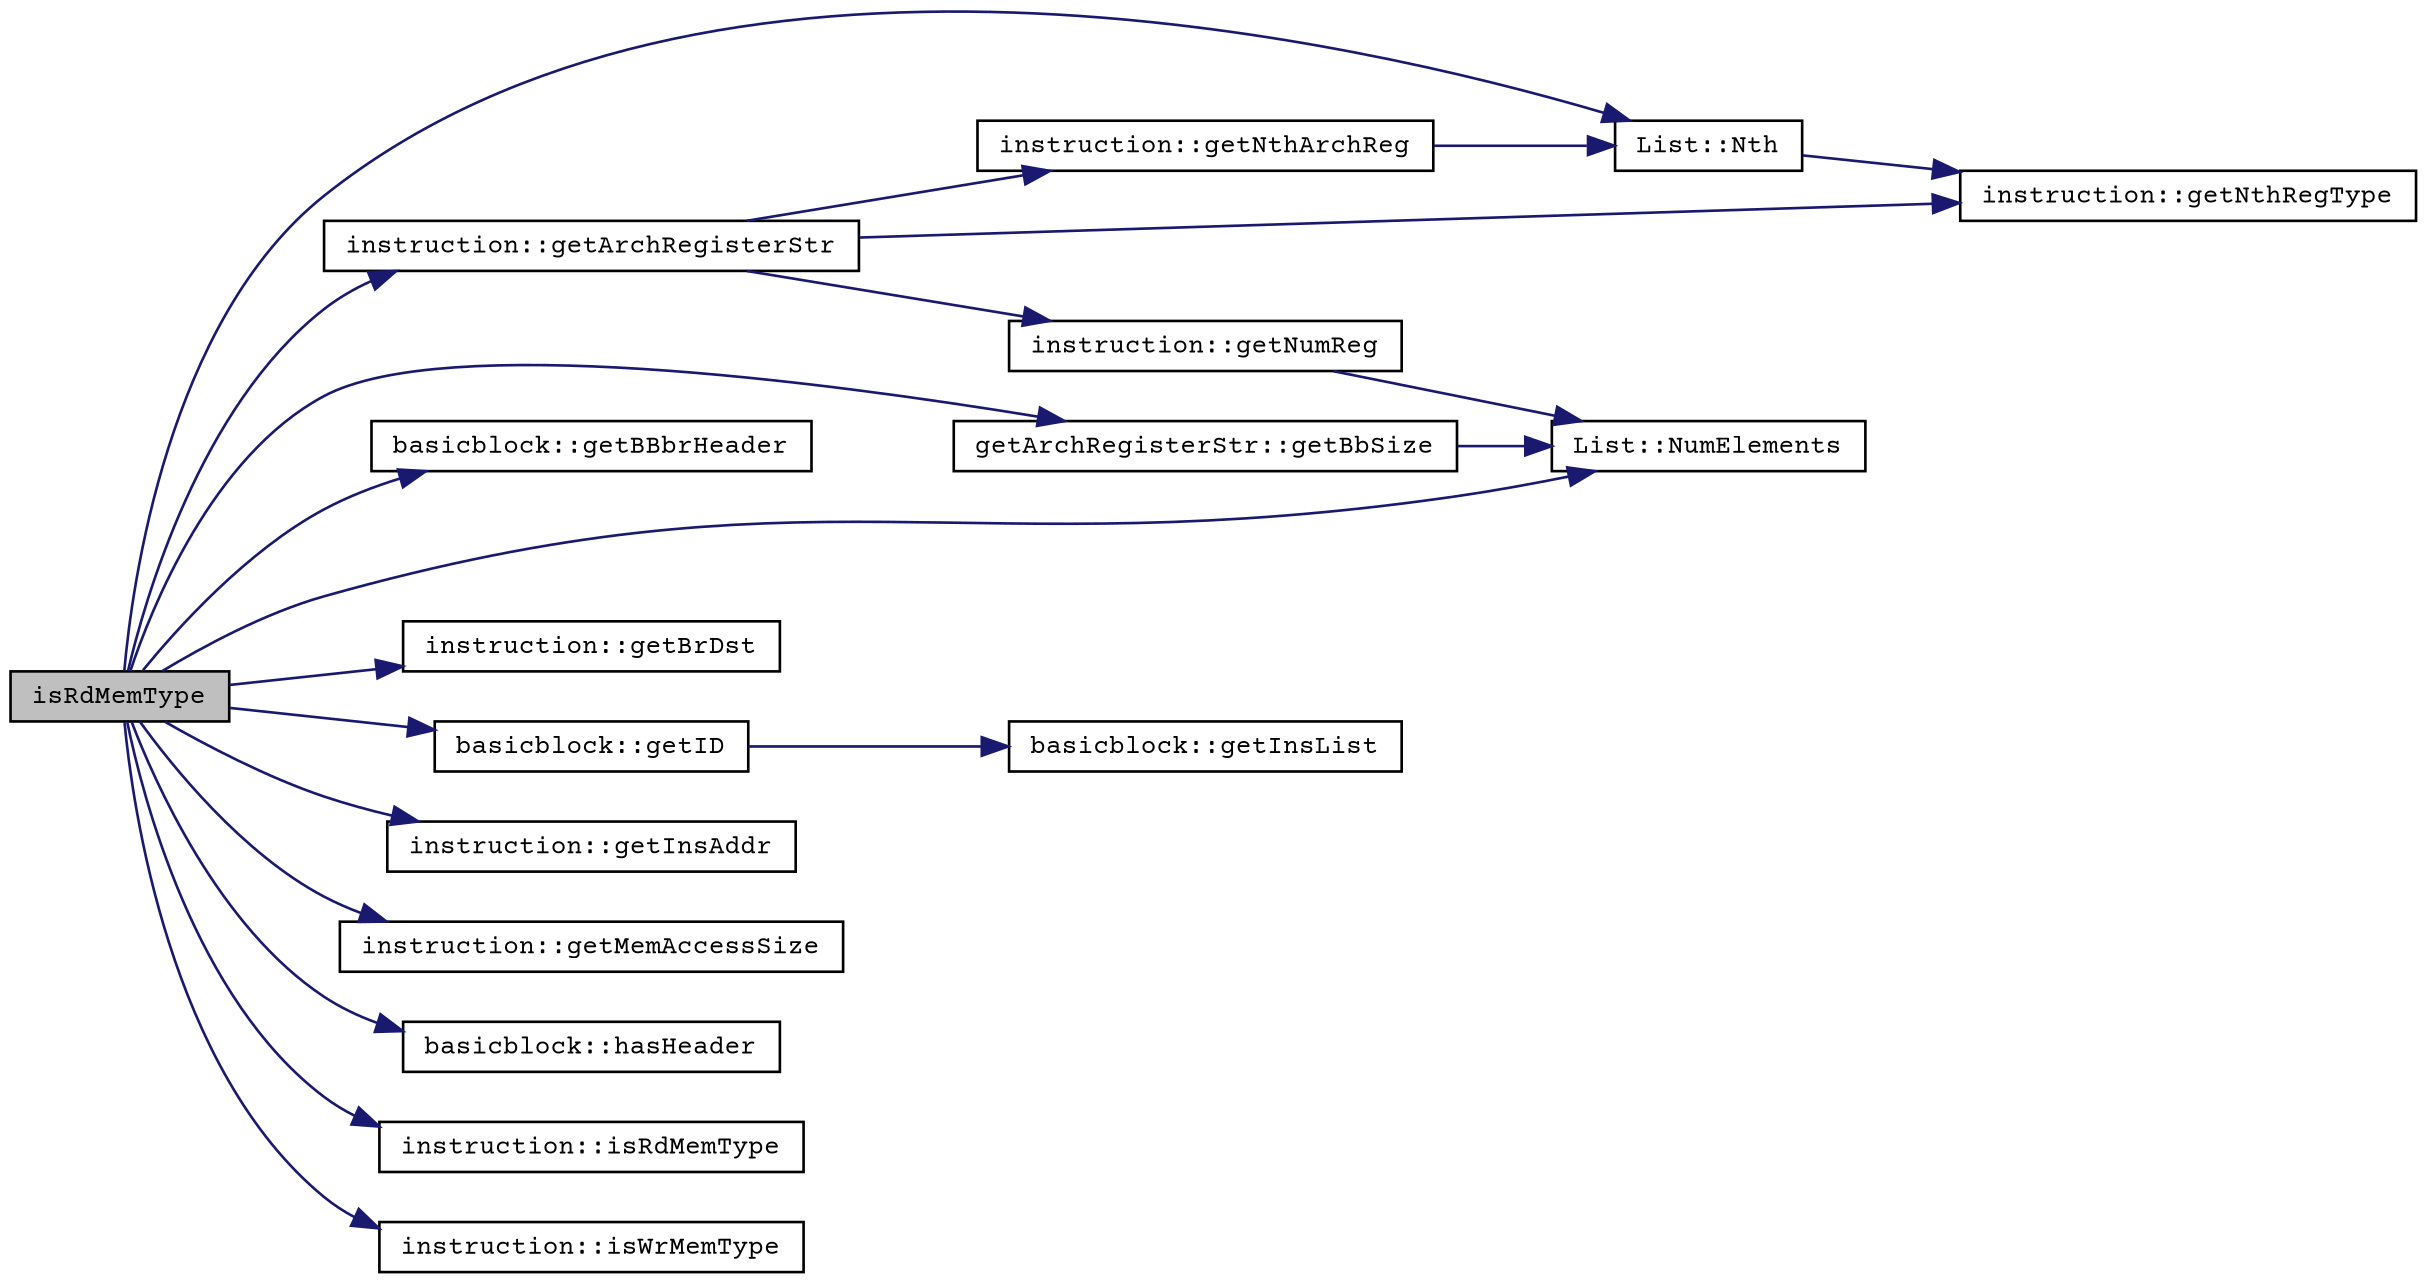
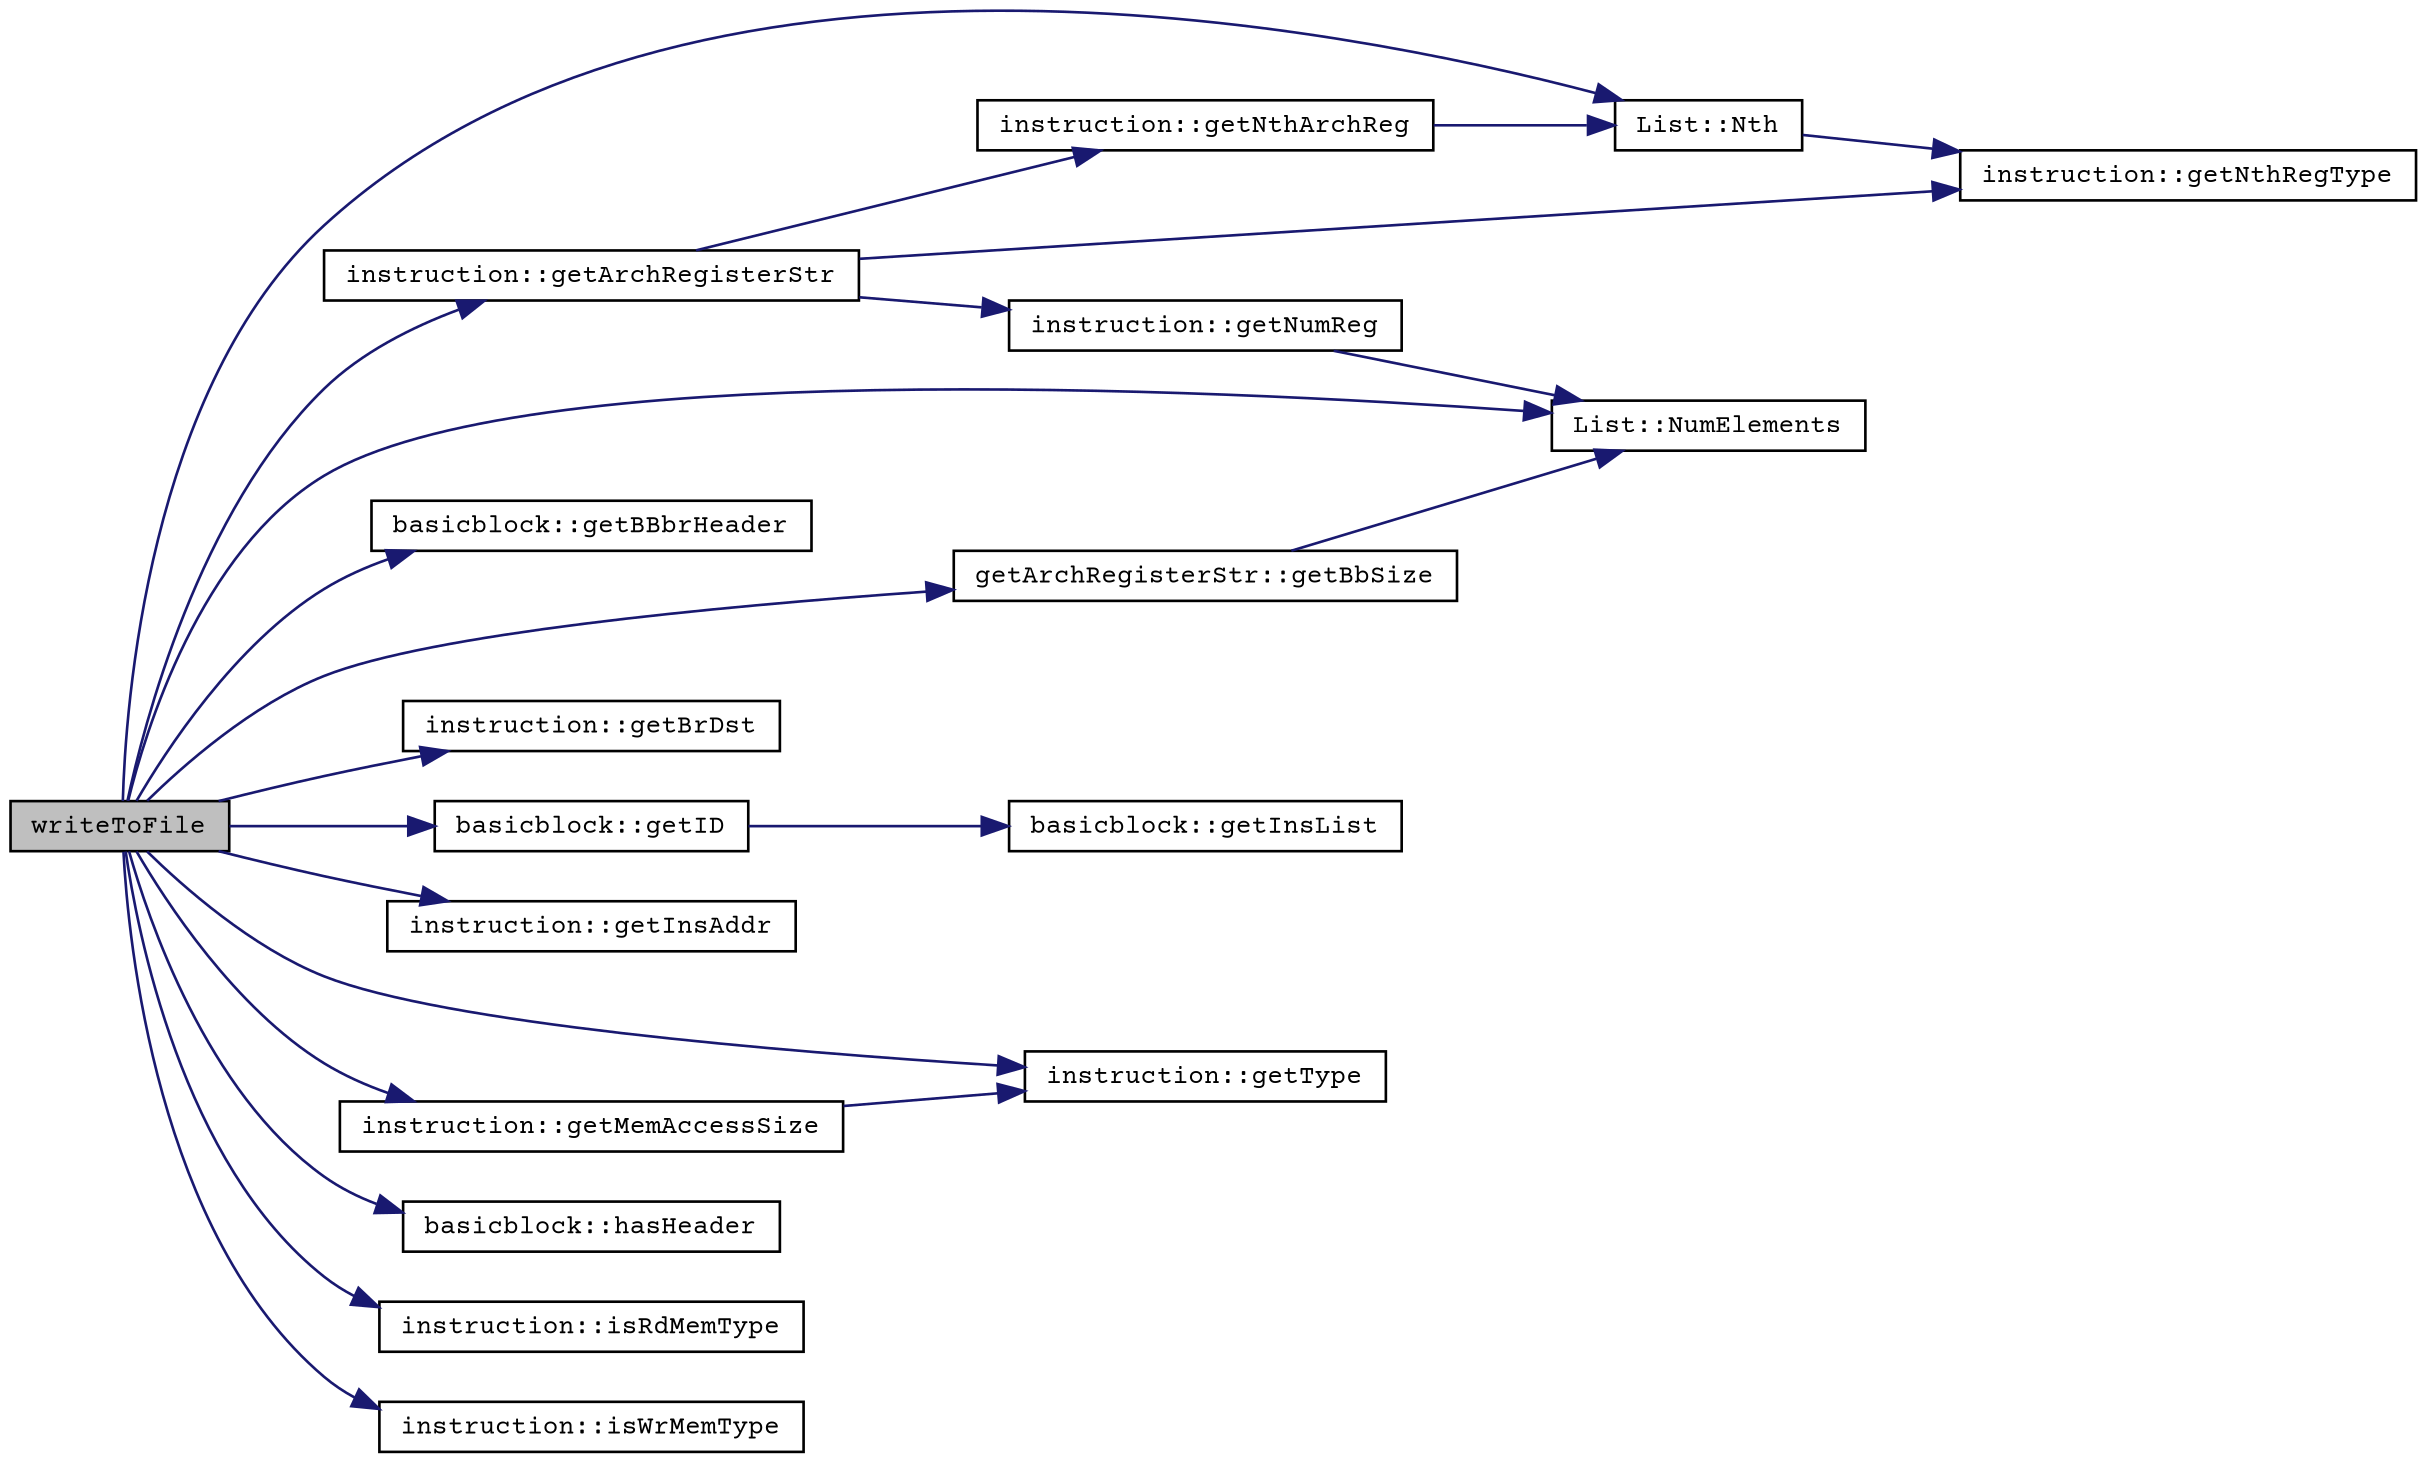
node "isRdMemType": label "isRdMemType" -> "writeToFile"
node "instruction::getType": added
